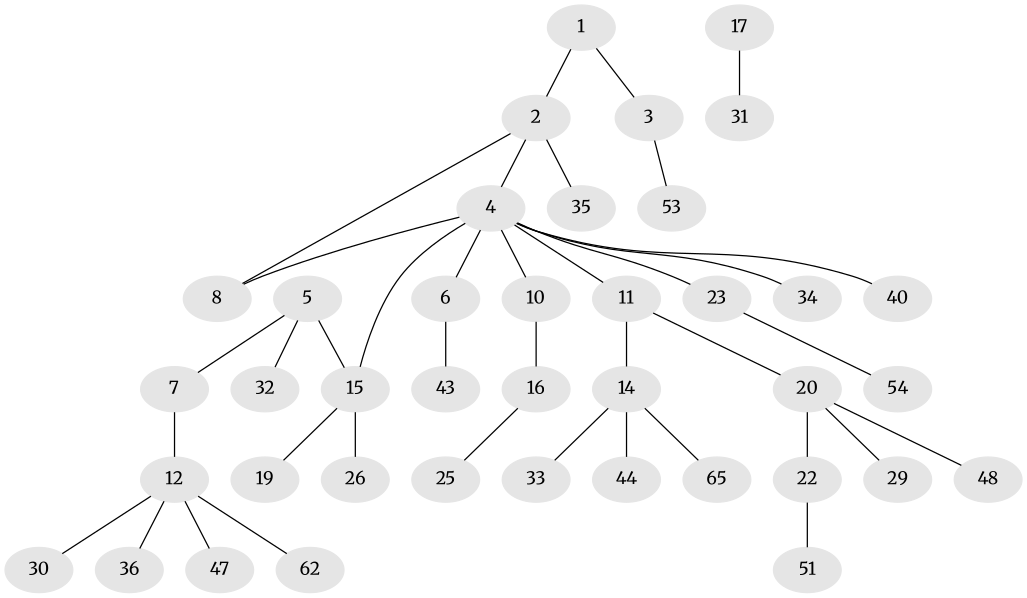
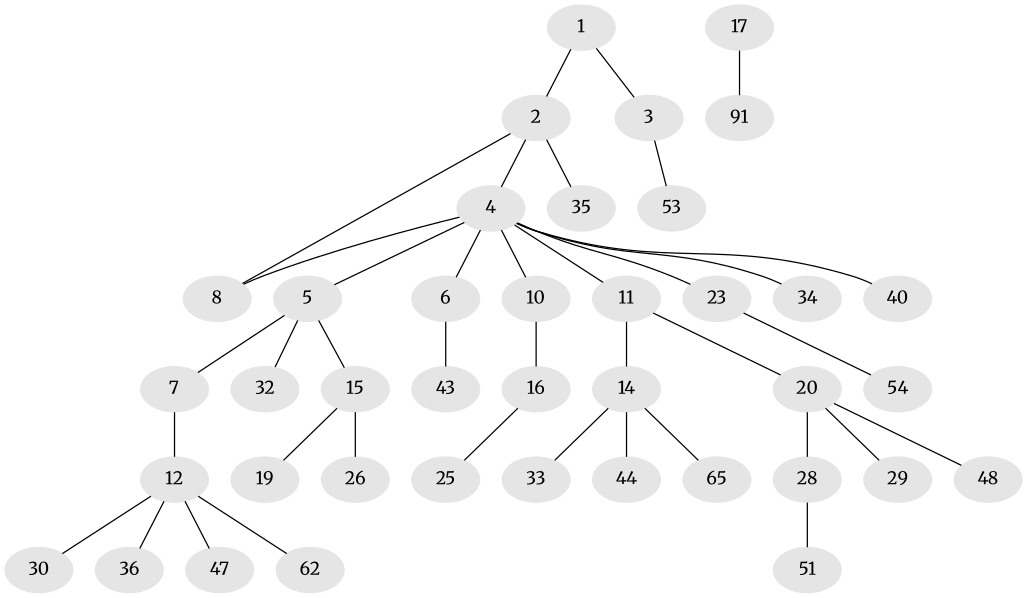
node "31": label "31" -> "91"
edge "4" -- "15": now "4" -- "5"
node "22": label "22" -> "28"
